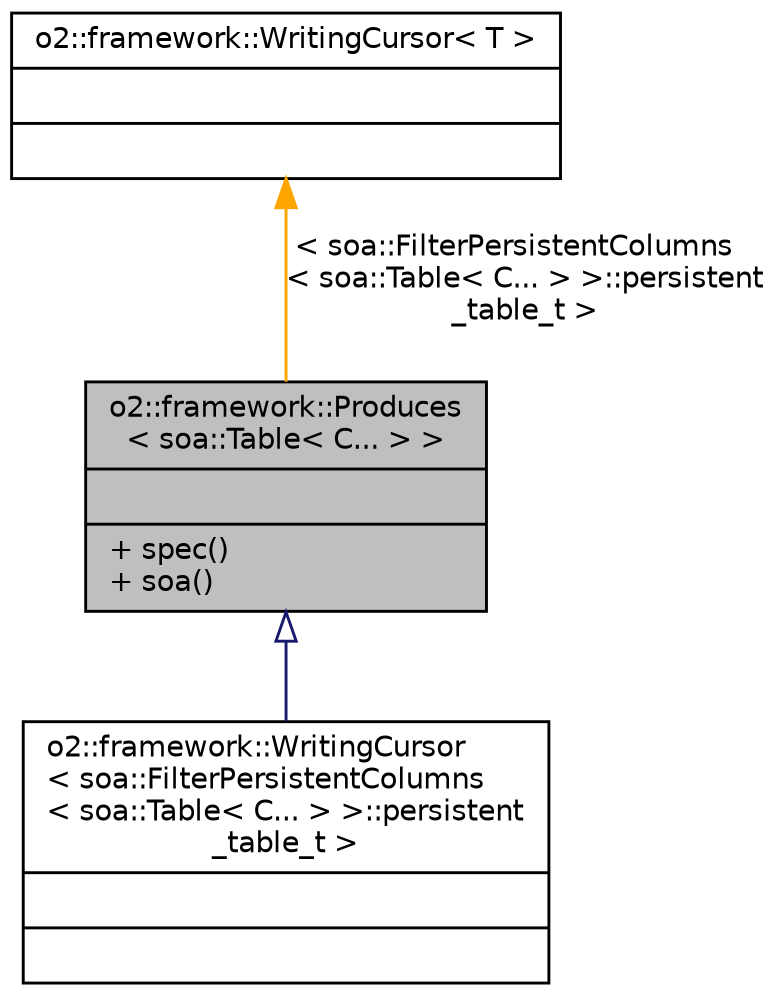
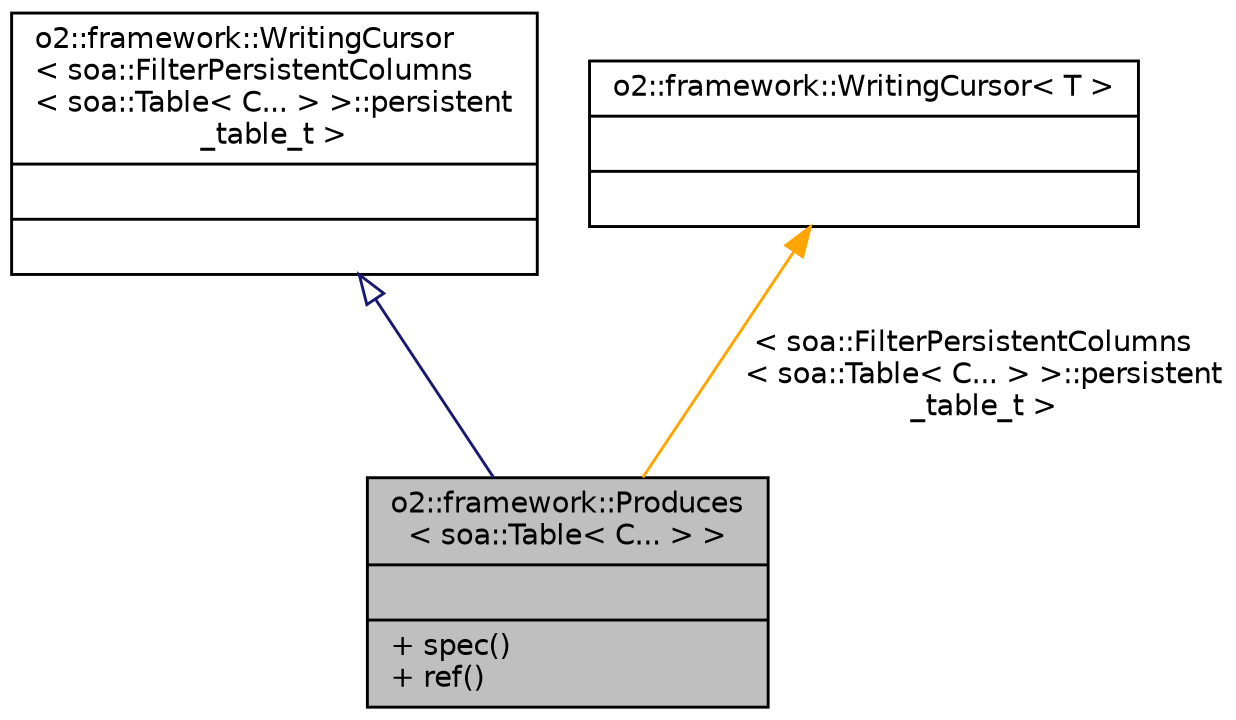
node "o2::framework::Produces": text "+ soa()" -> "+ ref()"
edge "o2::framework::WritingCursor" -> "o2::framework::Produces": reversed
